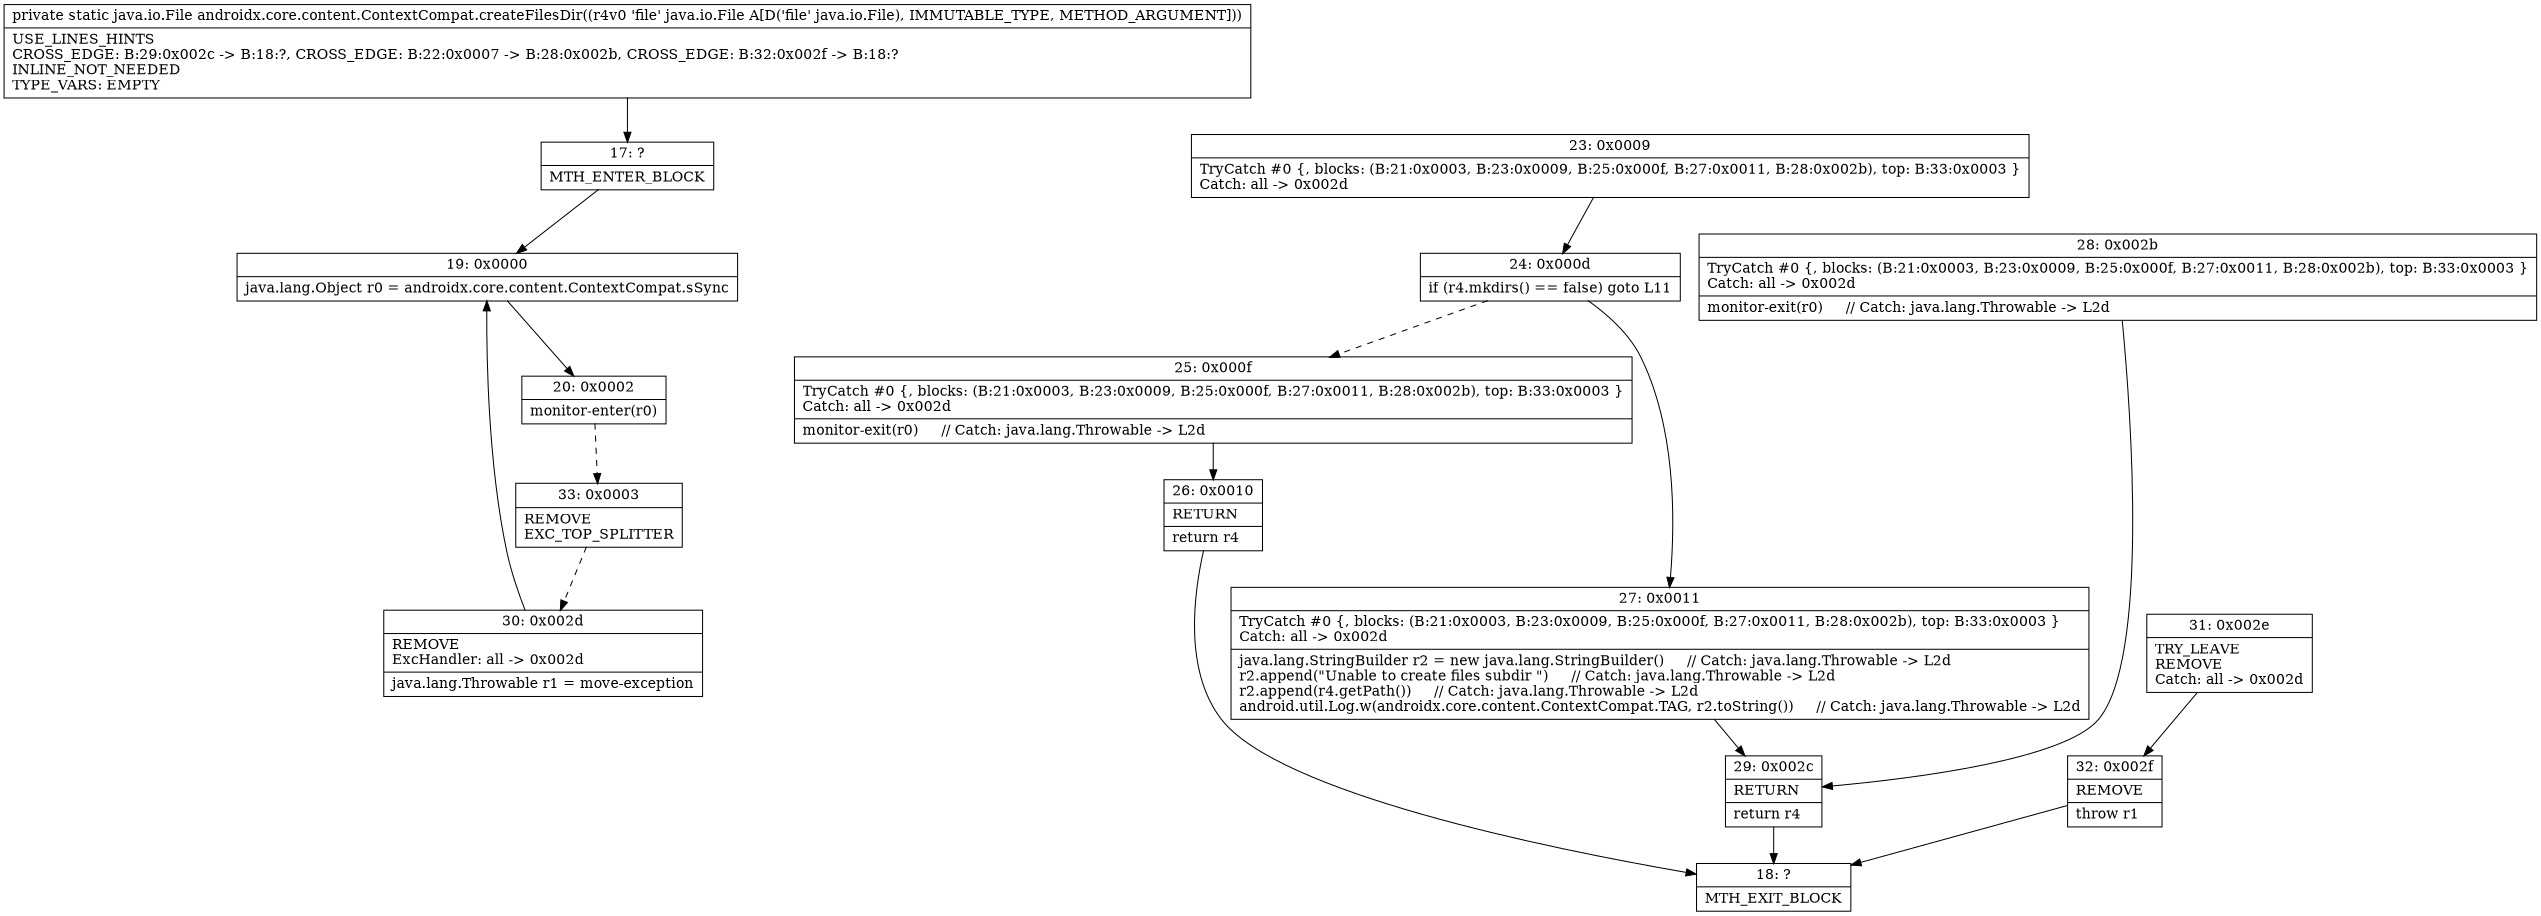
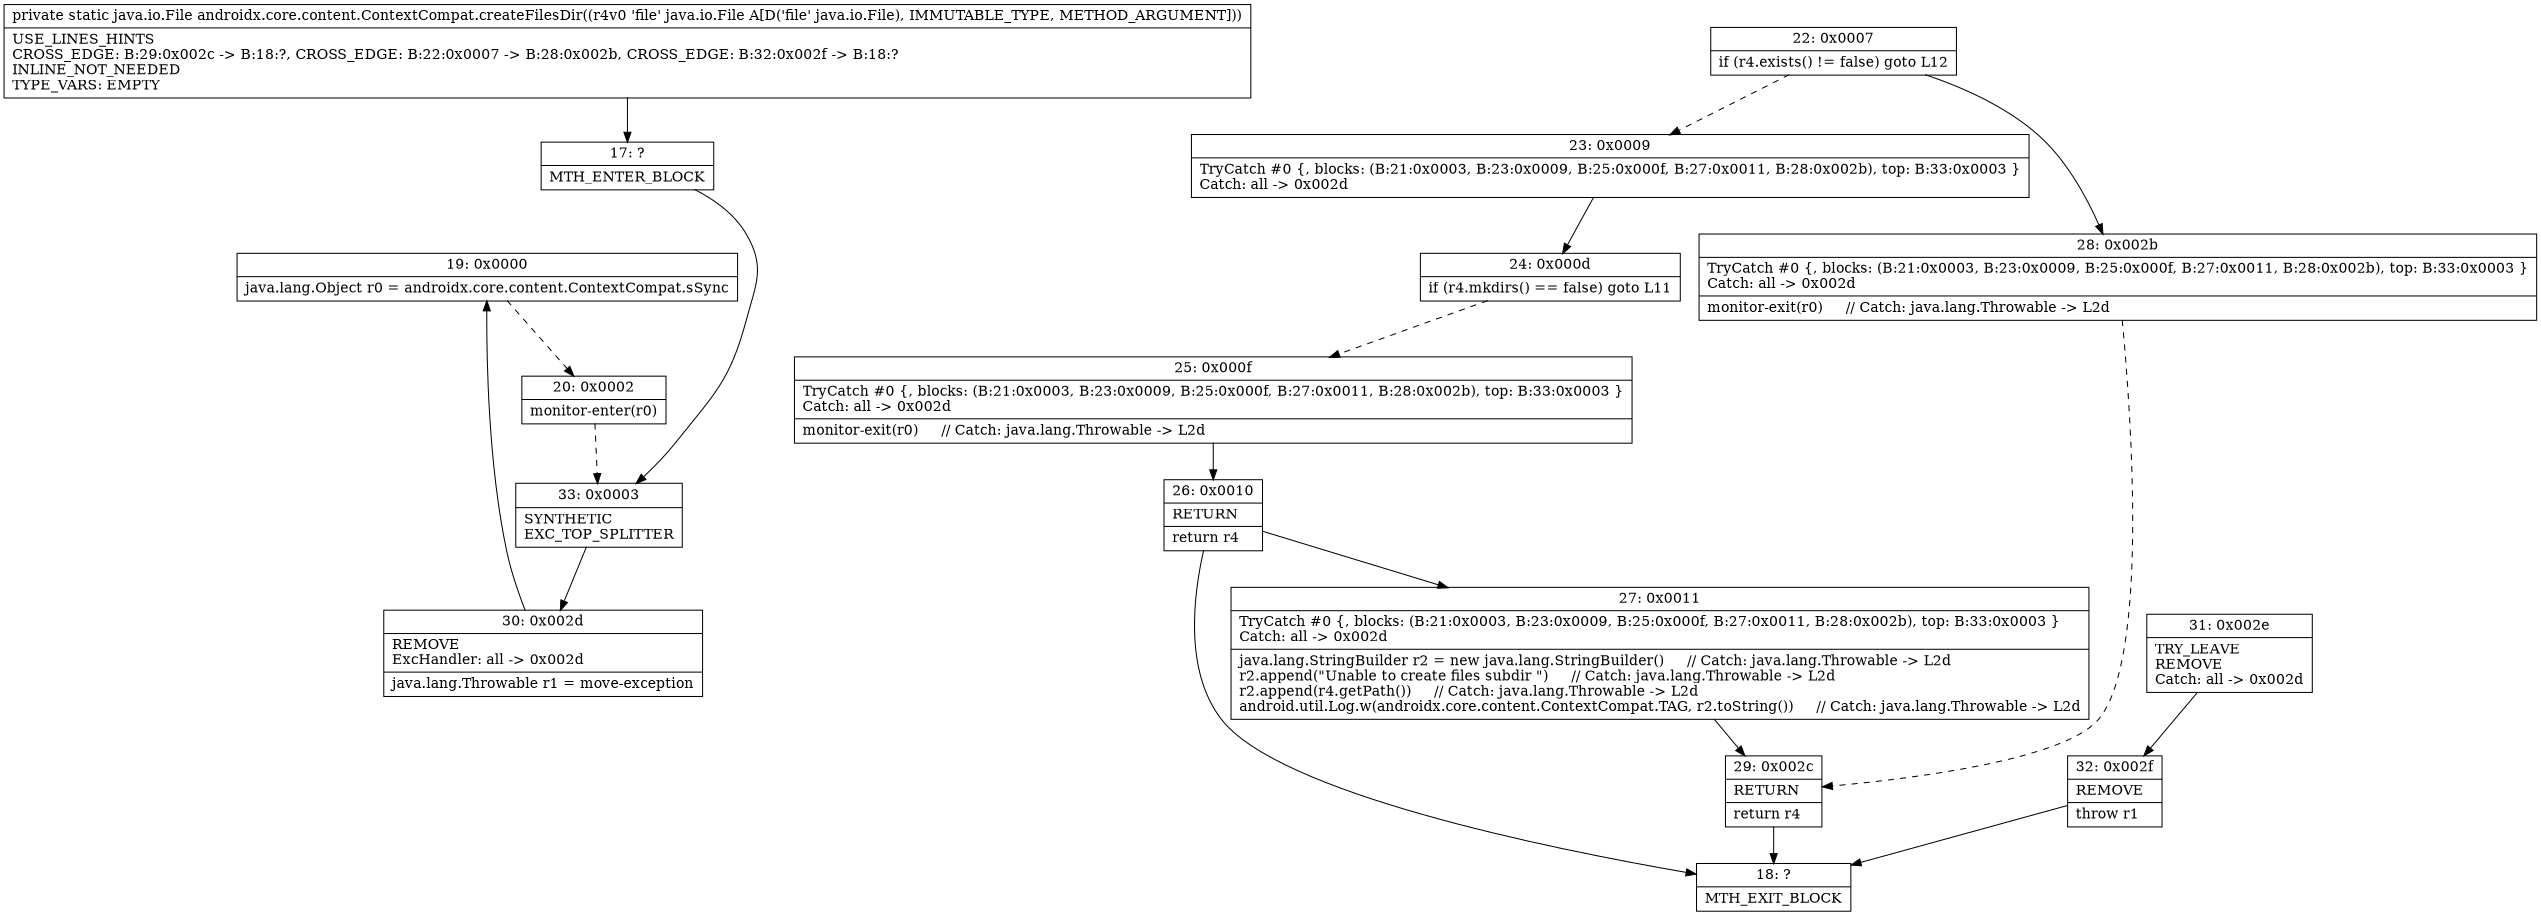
node "22: 0x0007": added
edge "17: ?" -> "19: 0x0000": now "17: ?" -> "33: 0x0003"
edge "19: 0x0000" -> "20: 0x0002": style solid -> dashed
edge "24: 0x000d" -> "27: 0x0011": now "26: 0x0010" -> "27: 0x0011"
node "33: 0x0003": text "REMOVE" -> "SYNTHETIC"
edge "33: 0x0003" -> "30: 0x002d": style dashed -> solid
edge "28: 0x002b" -> "29: 0x002c": style solid -> dashed
